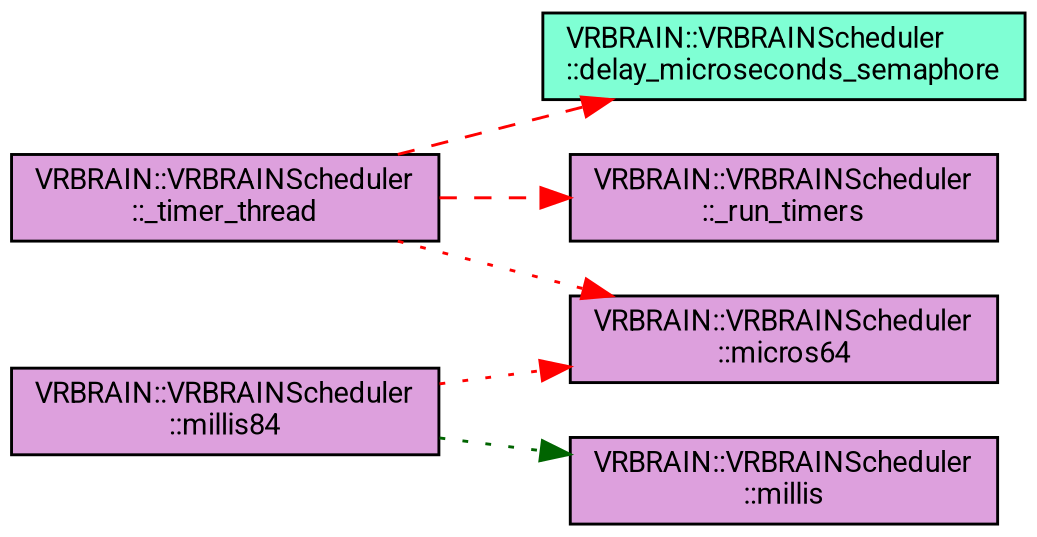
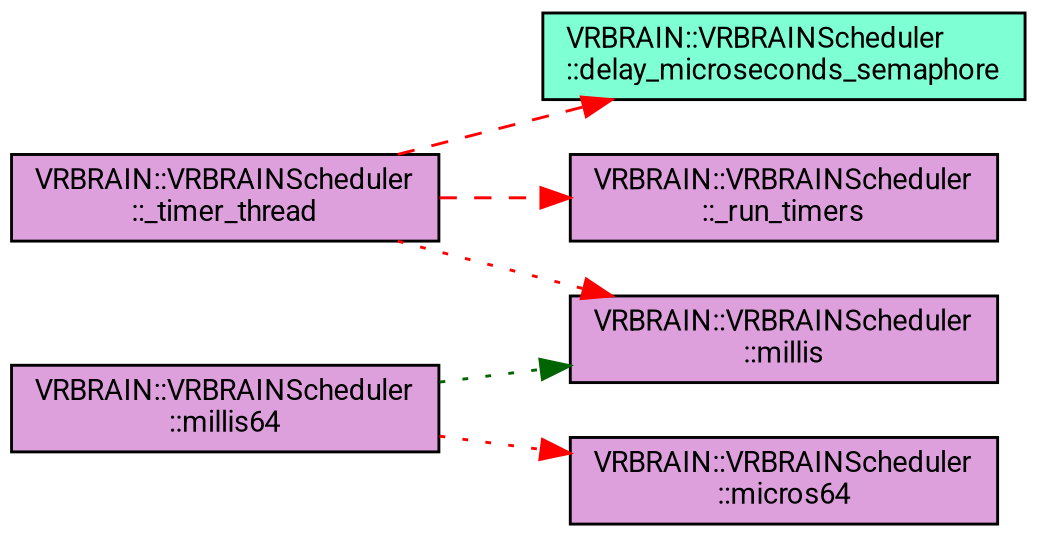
edge "VRBRAIN::VRBRAINScheduler ::_timer_thread" -> "VRBRAIN::VRBRAINScheduler ::micros64": now "VRBRAIN::VRBRAINScheduler ::_timer_thread" -> "VRBRAIN::VRBRAINScheduler ::millis"
node "VRBRAIN::VRBRAINScheduler ::millis84": label "VRBRAIN::VRBRAINScheduler ::millis84" -> "VRBRAIN::VRBRAINScheduler ::millis64"
